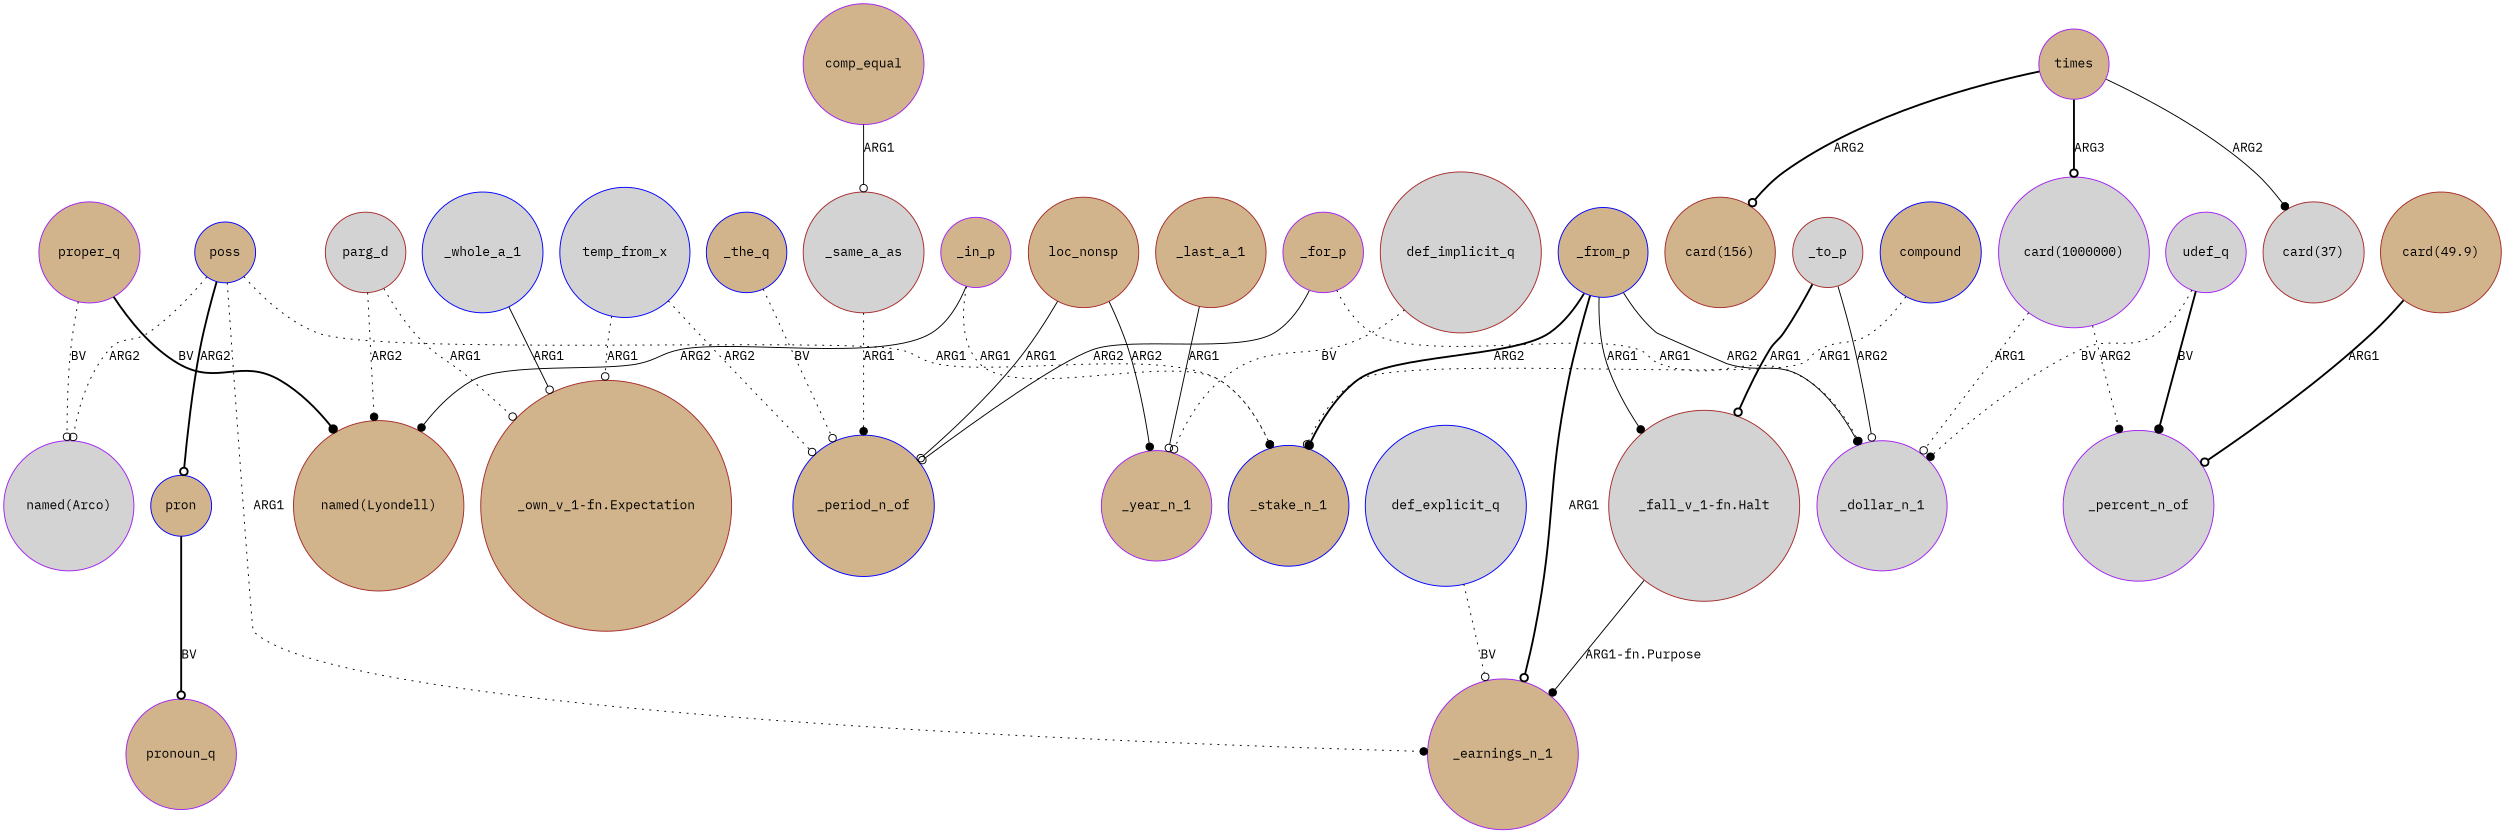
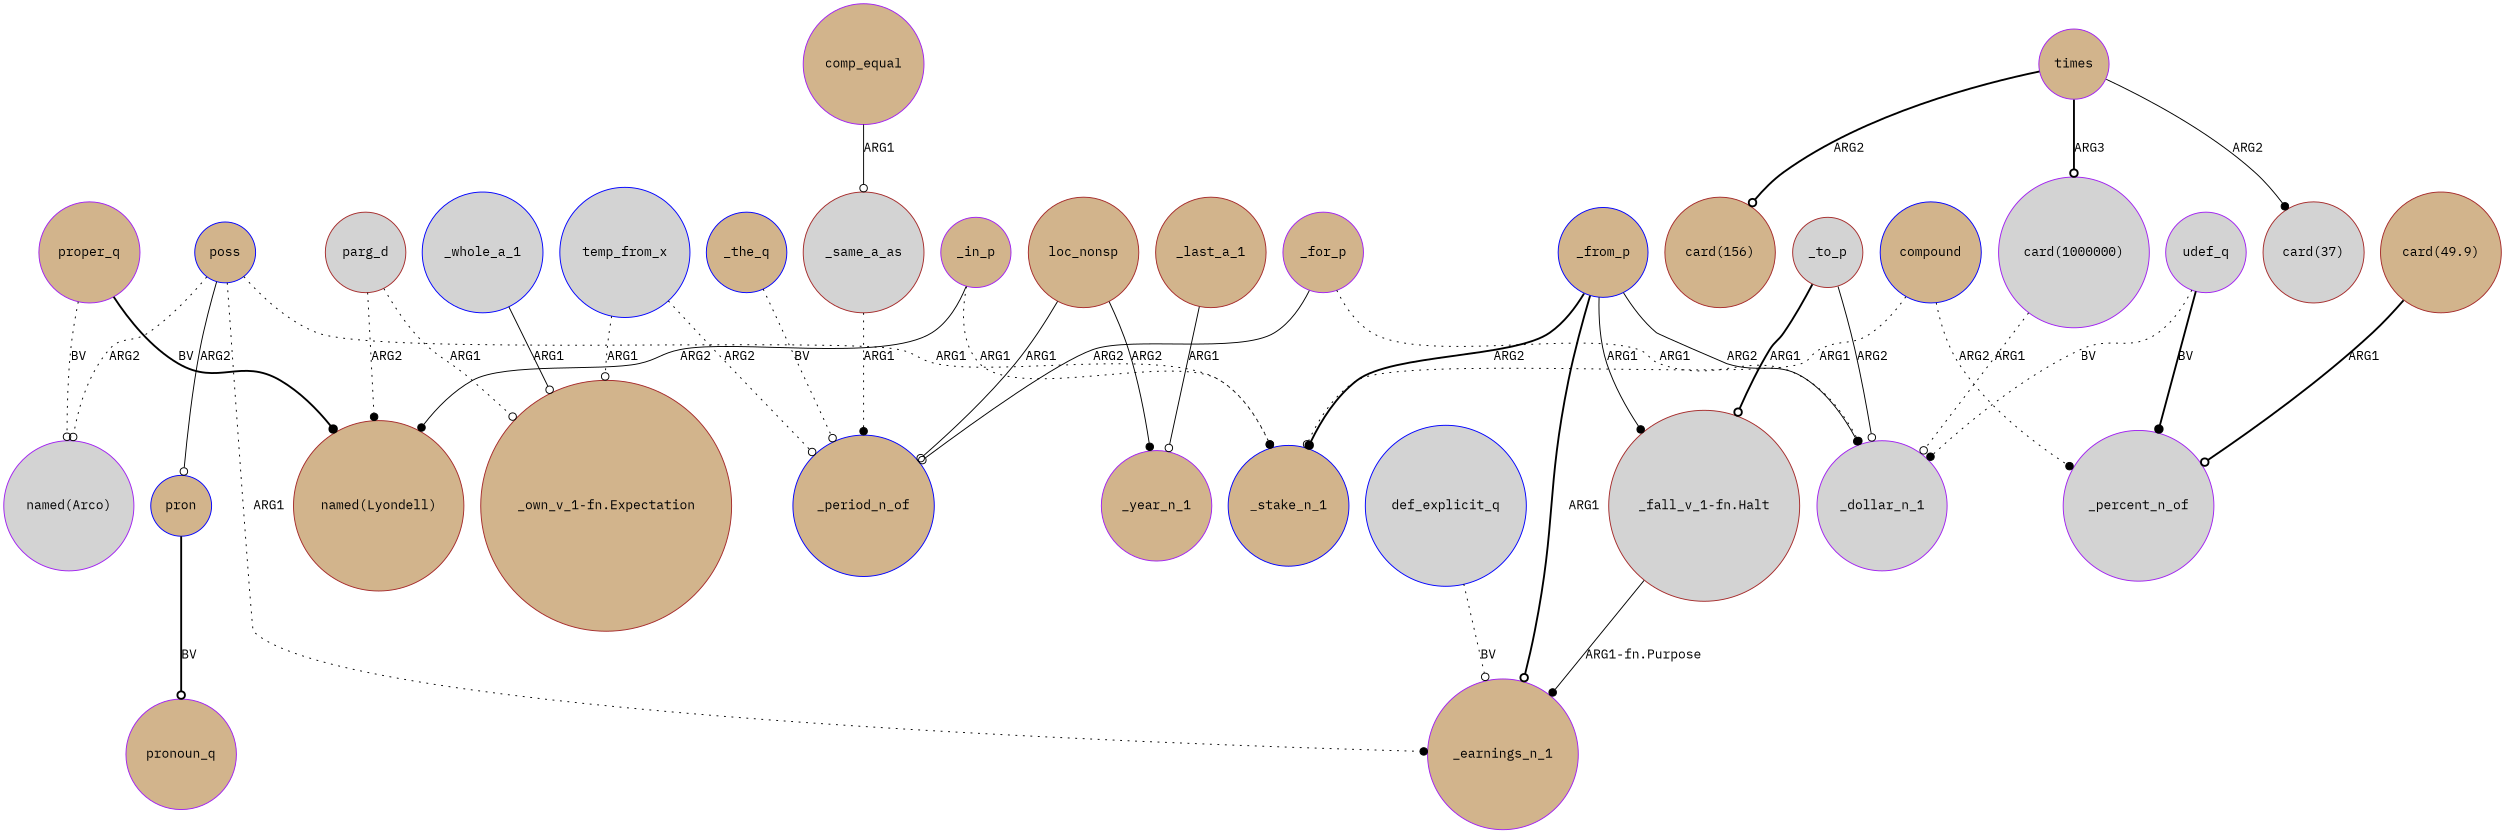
node "def_implicit_q": removed
edge "card(1000000)" -> "_percent_n_of": now "compound" -> "_percent_n_of"
edge "poss" -> "pron": style bold -> solid
